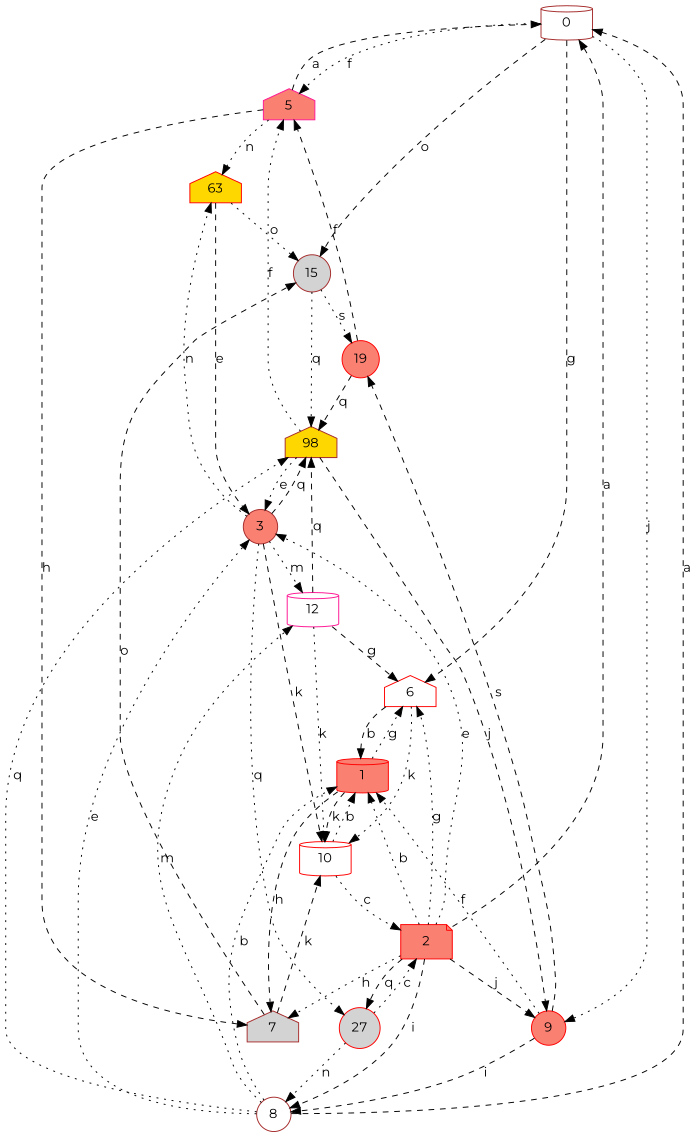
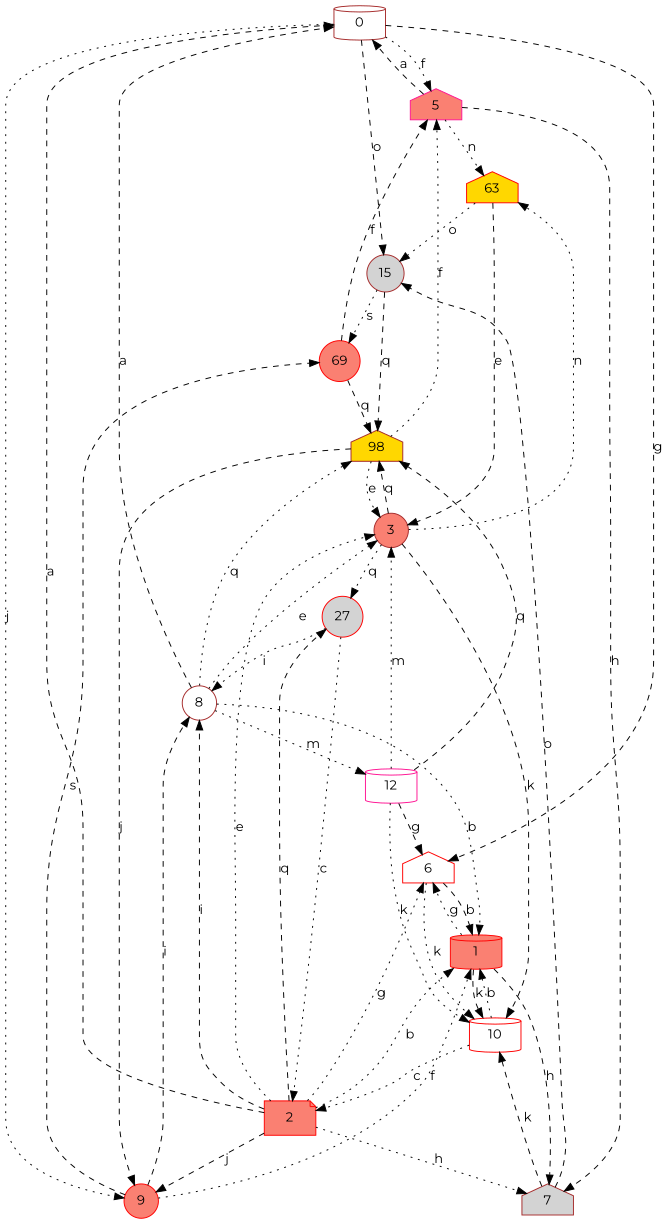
edge "15" -> "98": style dotted -> dashed
node "19": label "19" -> "69"
edge "3" -> "12": reversed
edge "27" -> "8": label "n" -> "i"
